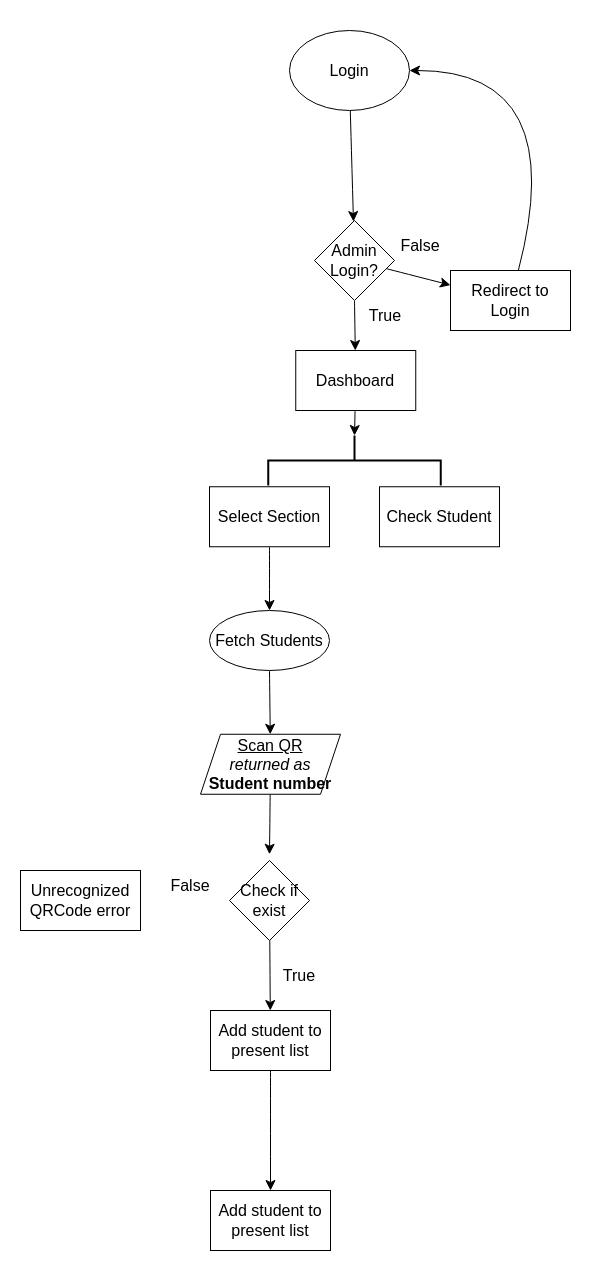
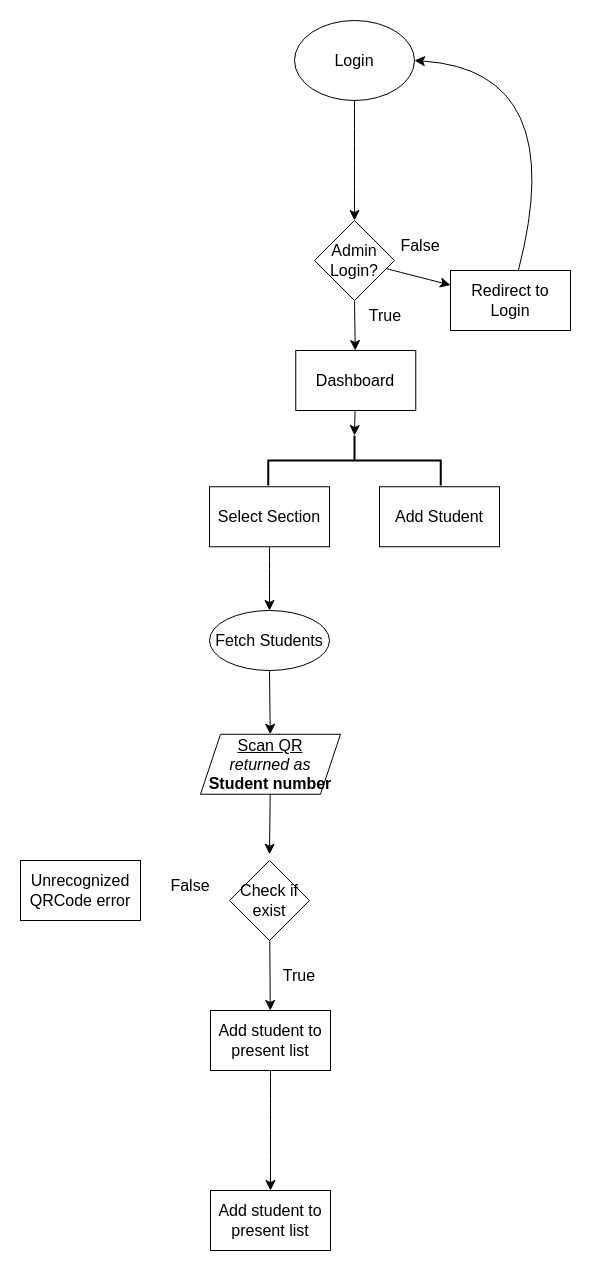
node "Login": moved (350, 71) -> (355, 61)
node "Check Student": label "Check Student" -> "Add Student"
node "Unrecognized QRCode error": moved (81, 901) -> (81, 891)
